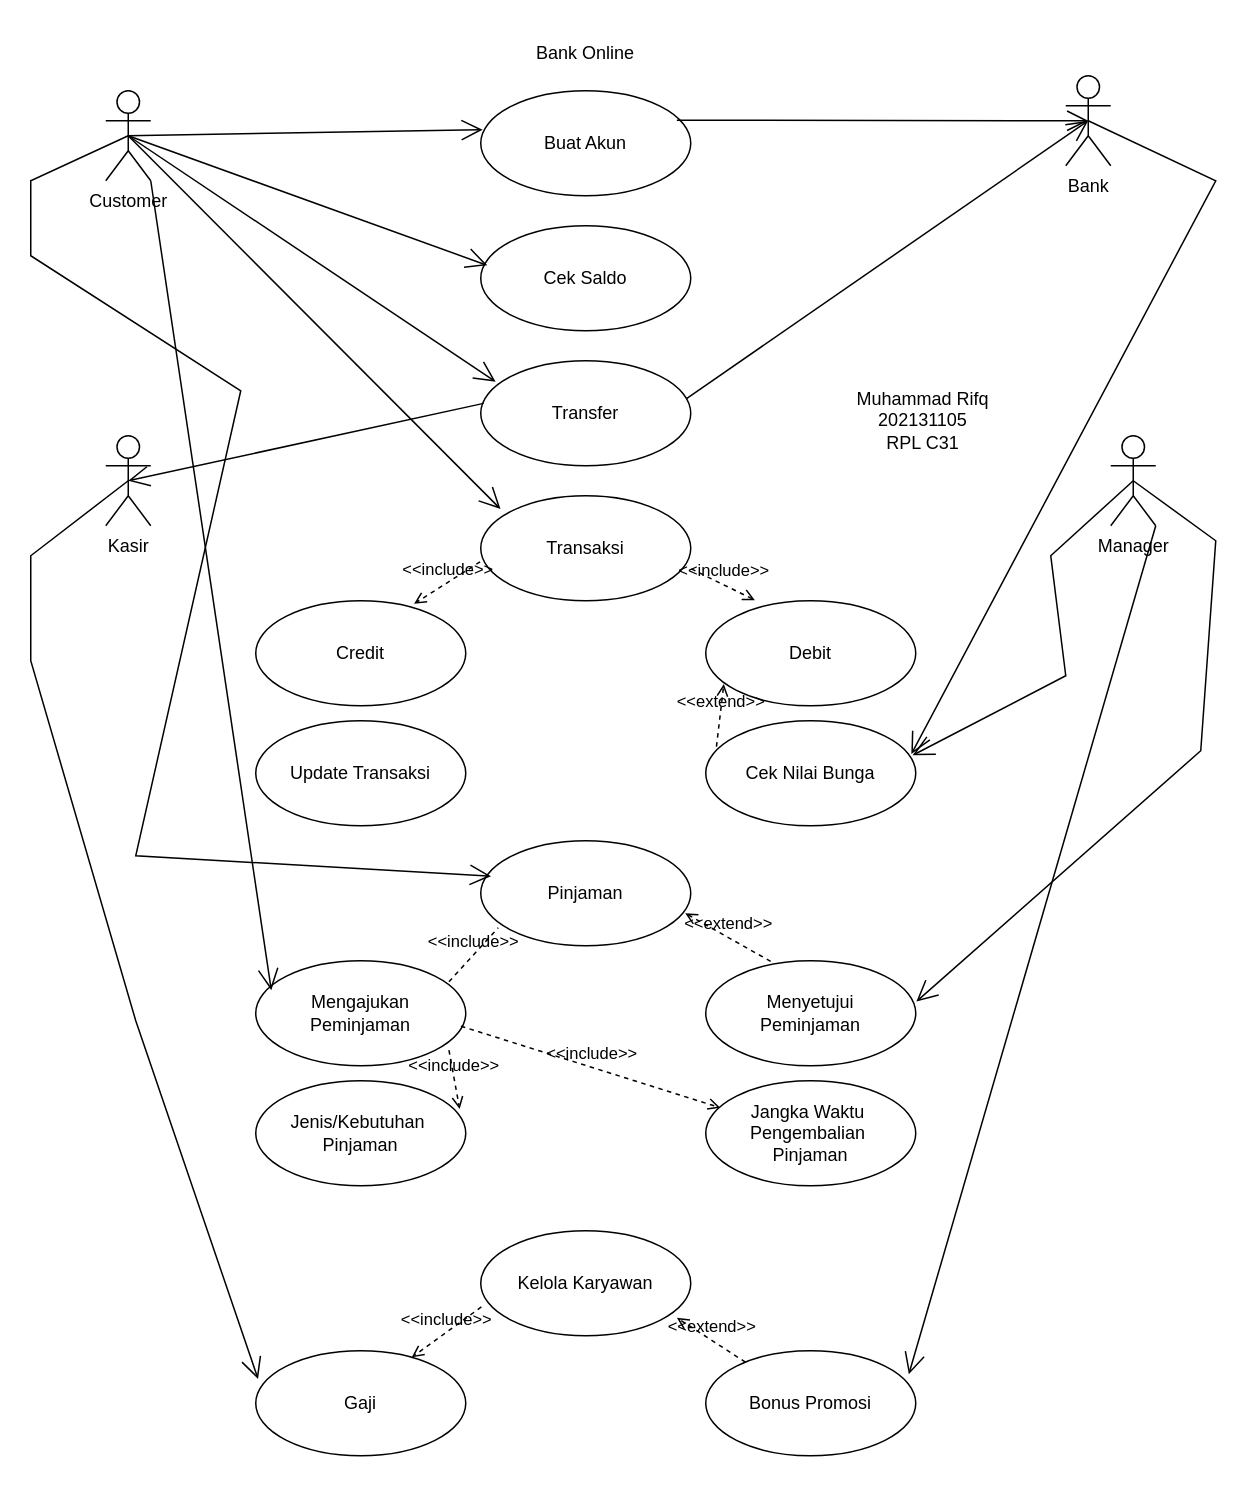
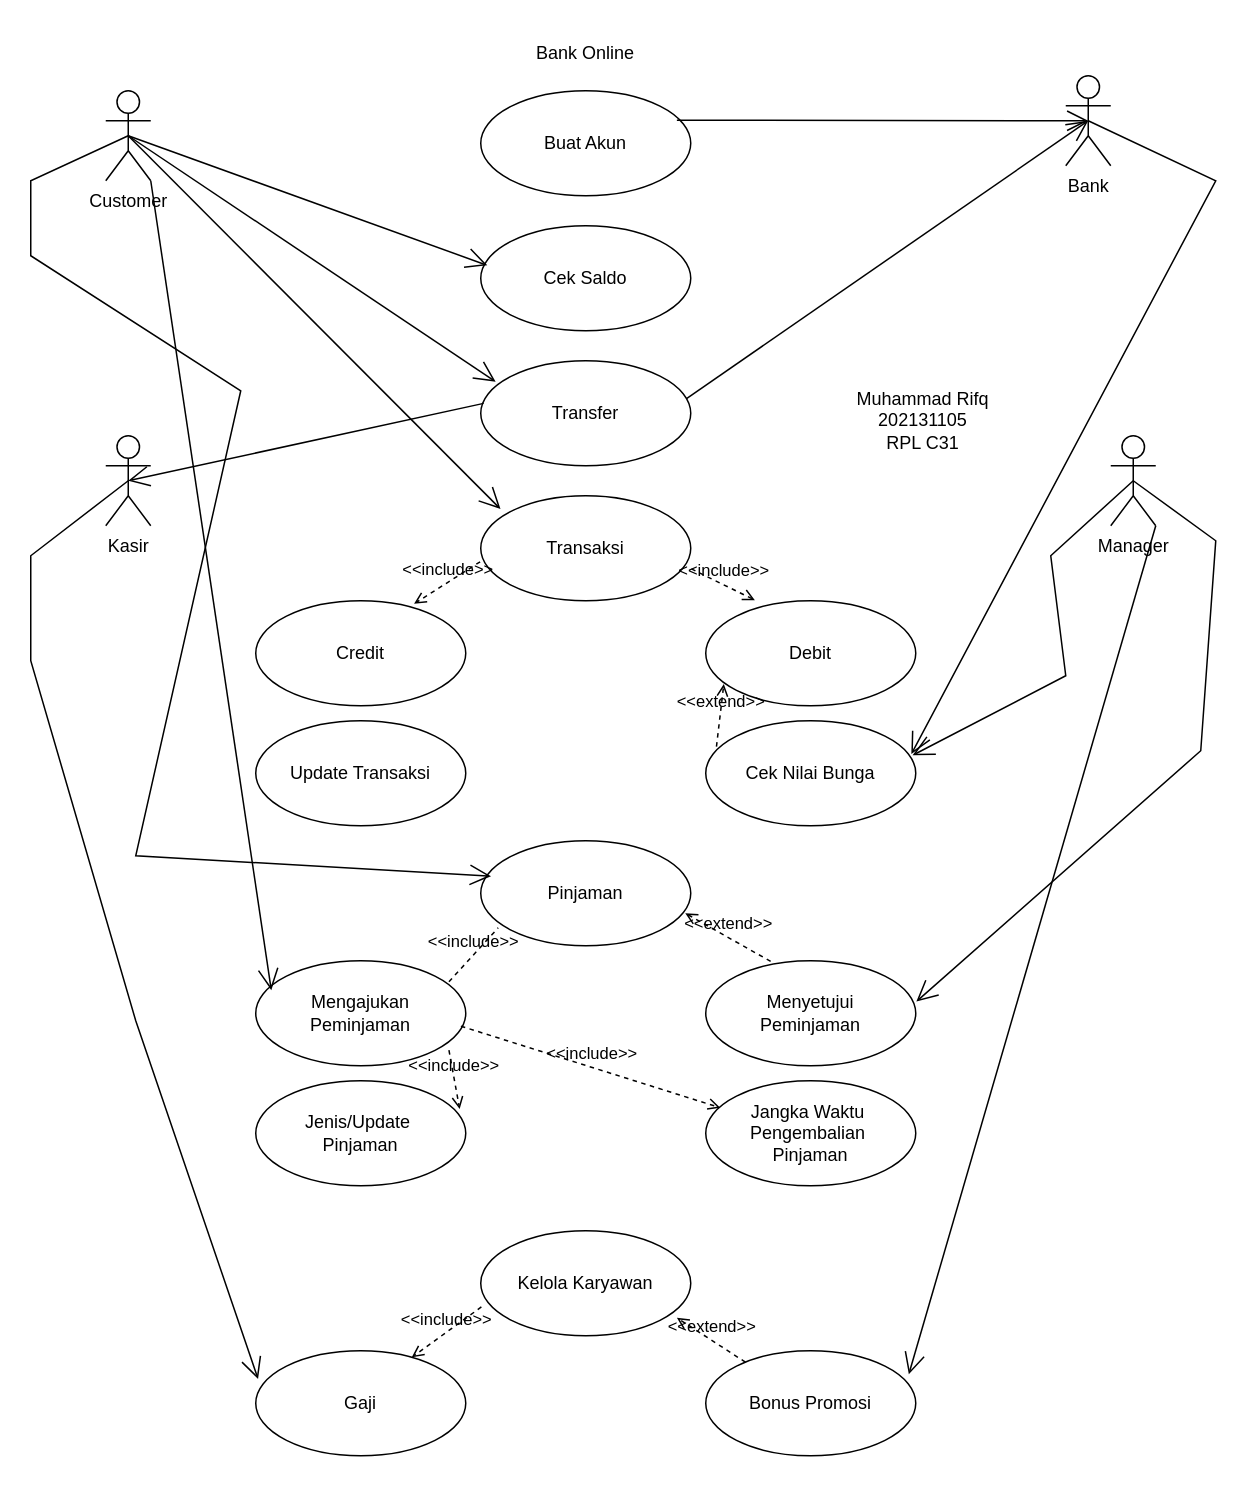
edge "Customer" -> "Buat Akun": removed
node "Jenis/Kebutuhan Pinjaman": label "Jenis/Kebutuhan Pinjaman" -> "Jenis/Update Pinjaman"
